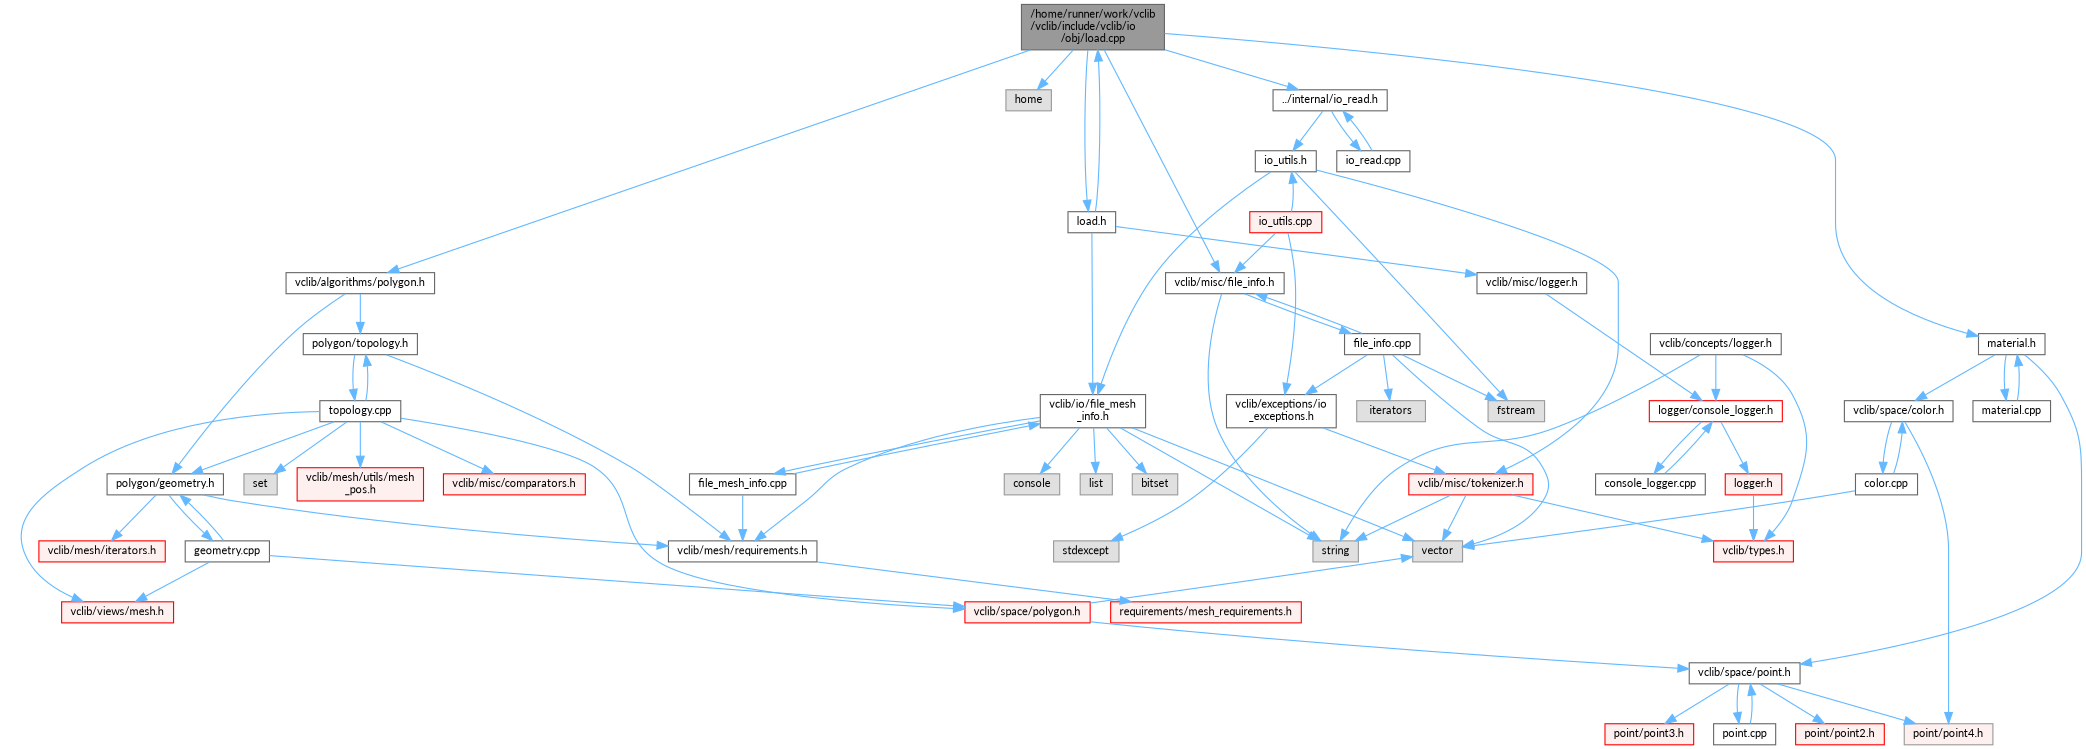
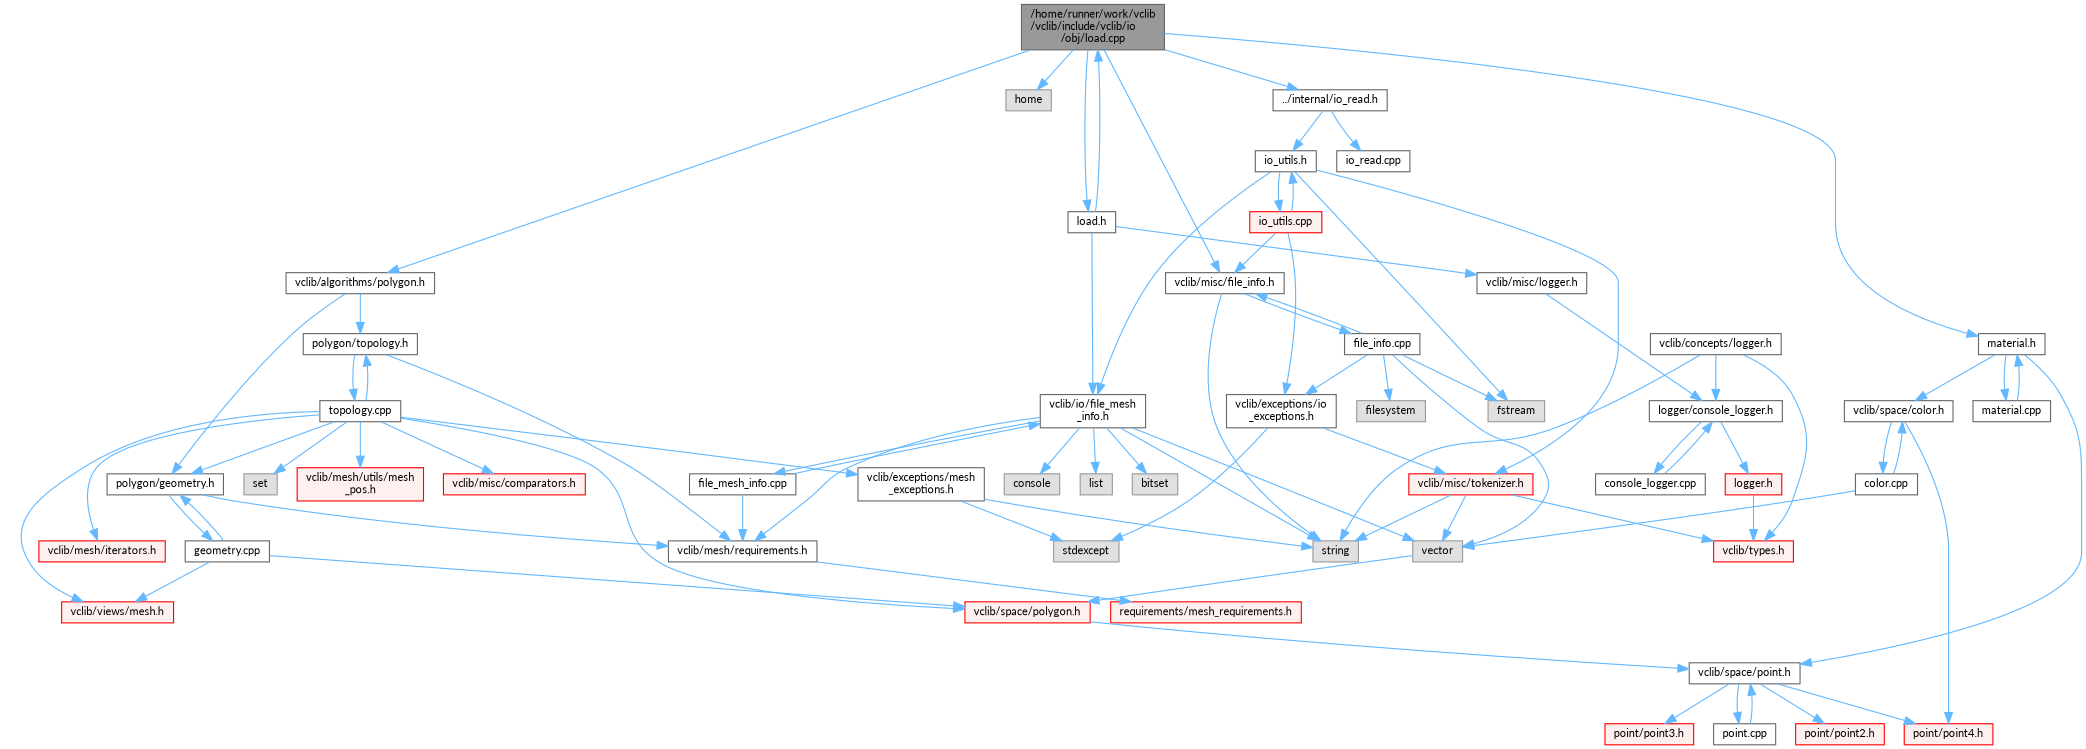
edge "io_read.cpp" -> "../internal/io_read.h": removed
edge "io_utils.h" -> "io_utils.cpp": added
node "iterators": label "iterators" -> "filesystem"
node "logger/console_logger.h": color red -> grey40
node "vclib/exceptions/mesh _exceptions.h": added
edge "polygon/geometry.h" -> "vclib/mesh/iterators.h": now "topology.cpp" -> "vclib/mesh/iterators.h"
edge "vclib/space/polygon.h" -> "vector": reversed
node "point/point4.h": color grey60 -> red
